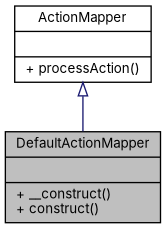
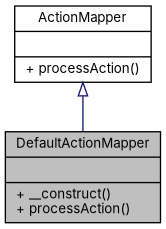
node "DefaultActionMapper": text "+ construct()" -> "+ processAction()"
